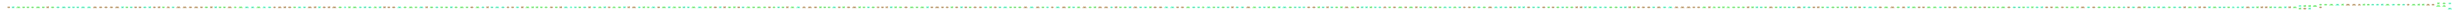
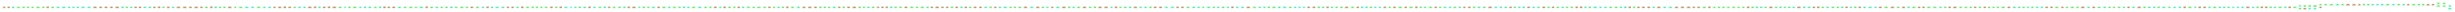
node "n57": removed
node "n138": added
node "n0": added
node "n16": added
